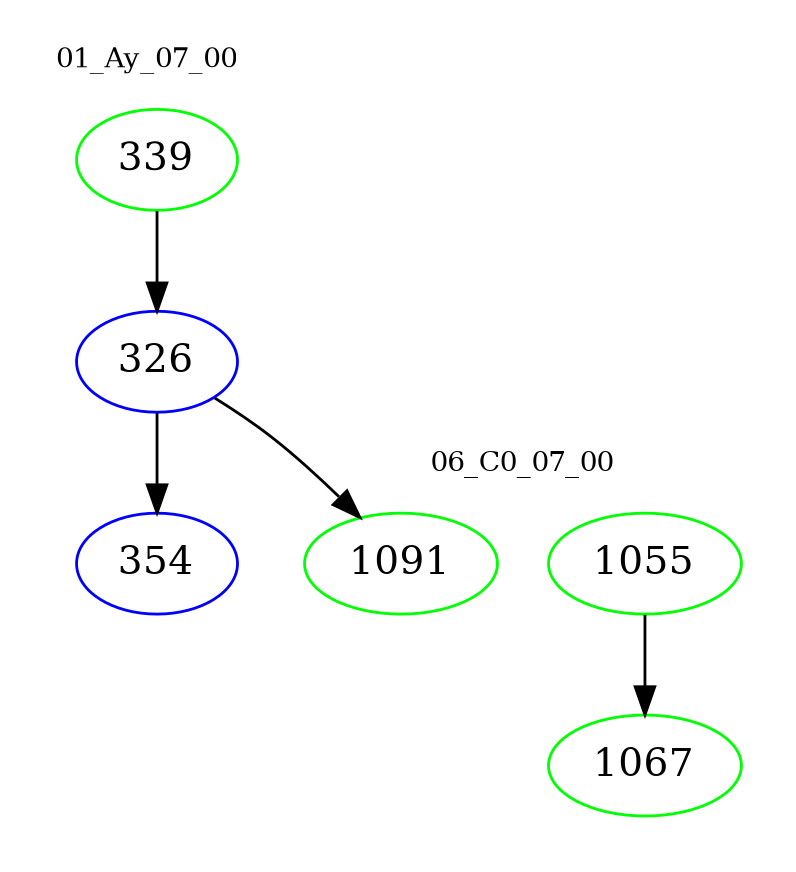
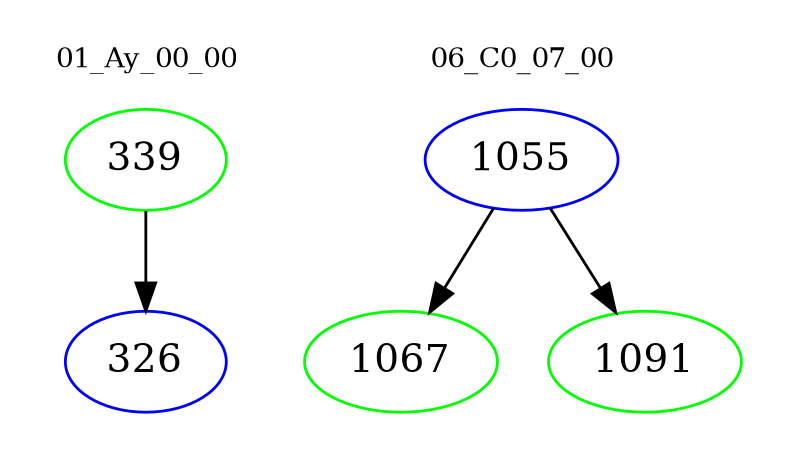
cluster "01_Ay_07_00": label "01_Ay_07_00" -> "01_Ay_00_00"
edge "326" -> "1091": now "1055" -> "1091"
node "354": removed
node "1055": color green -> blue
